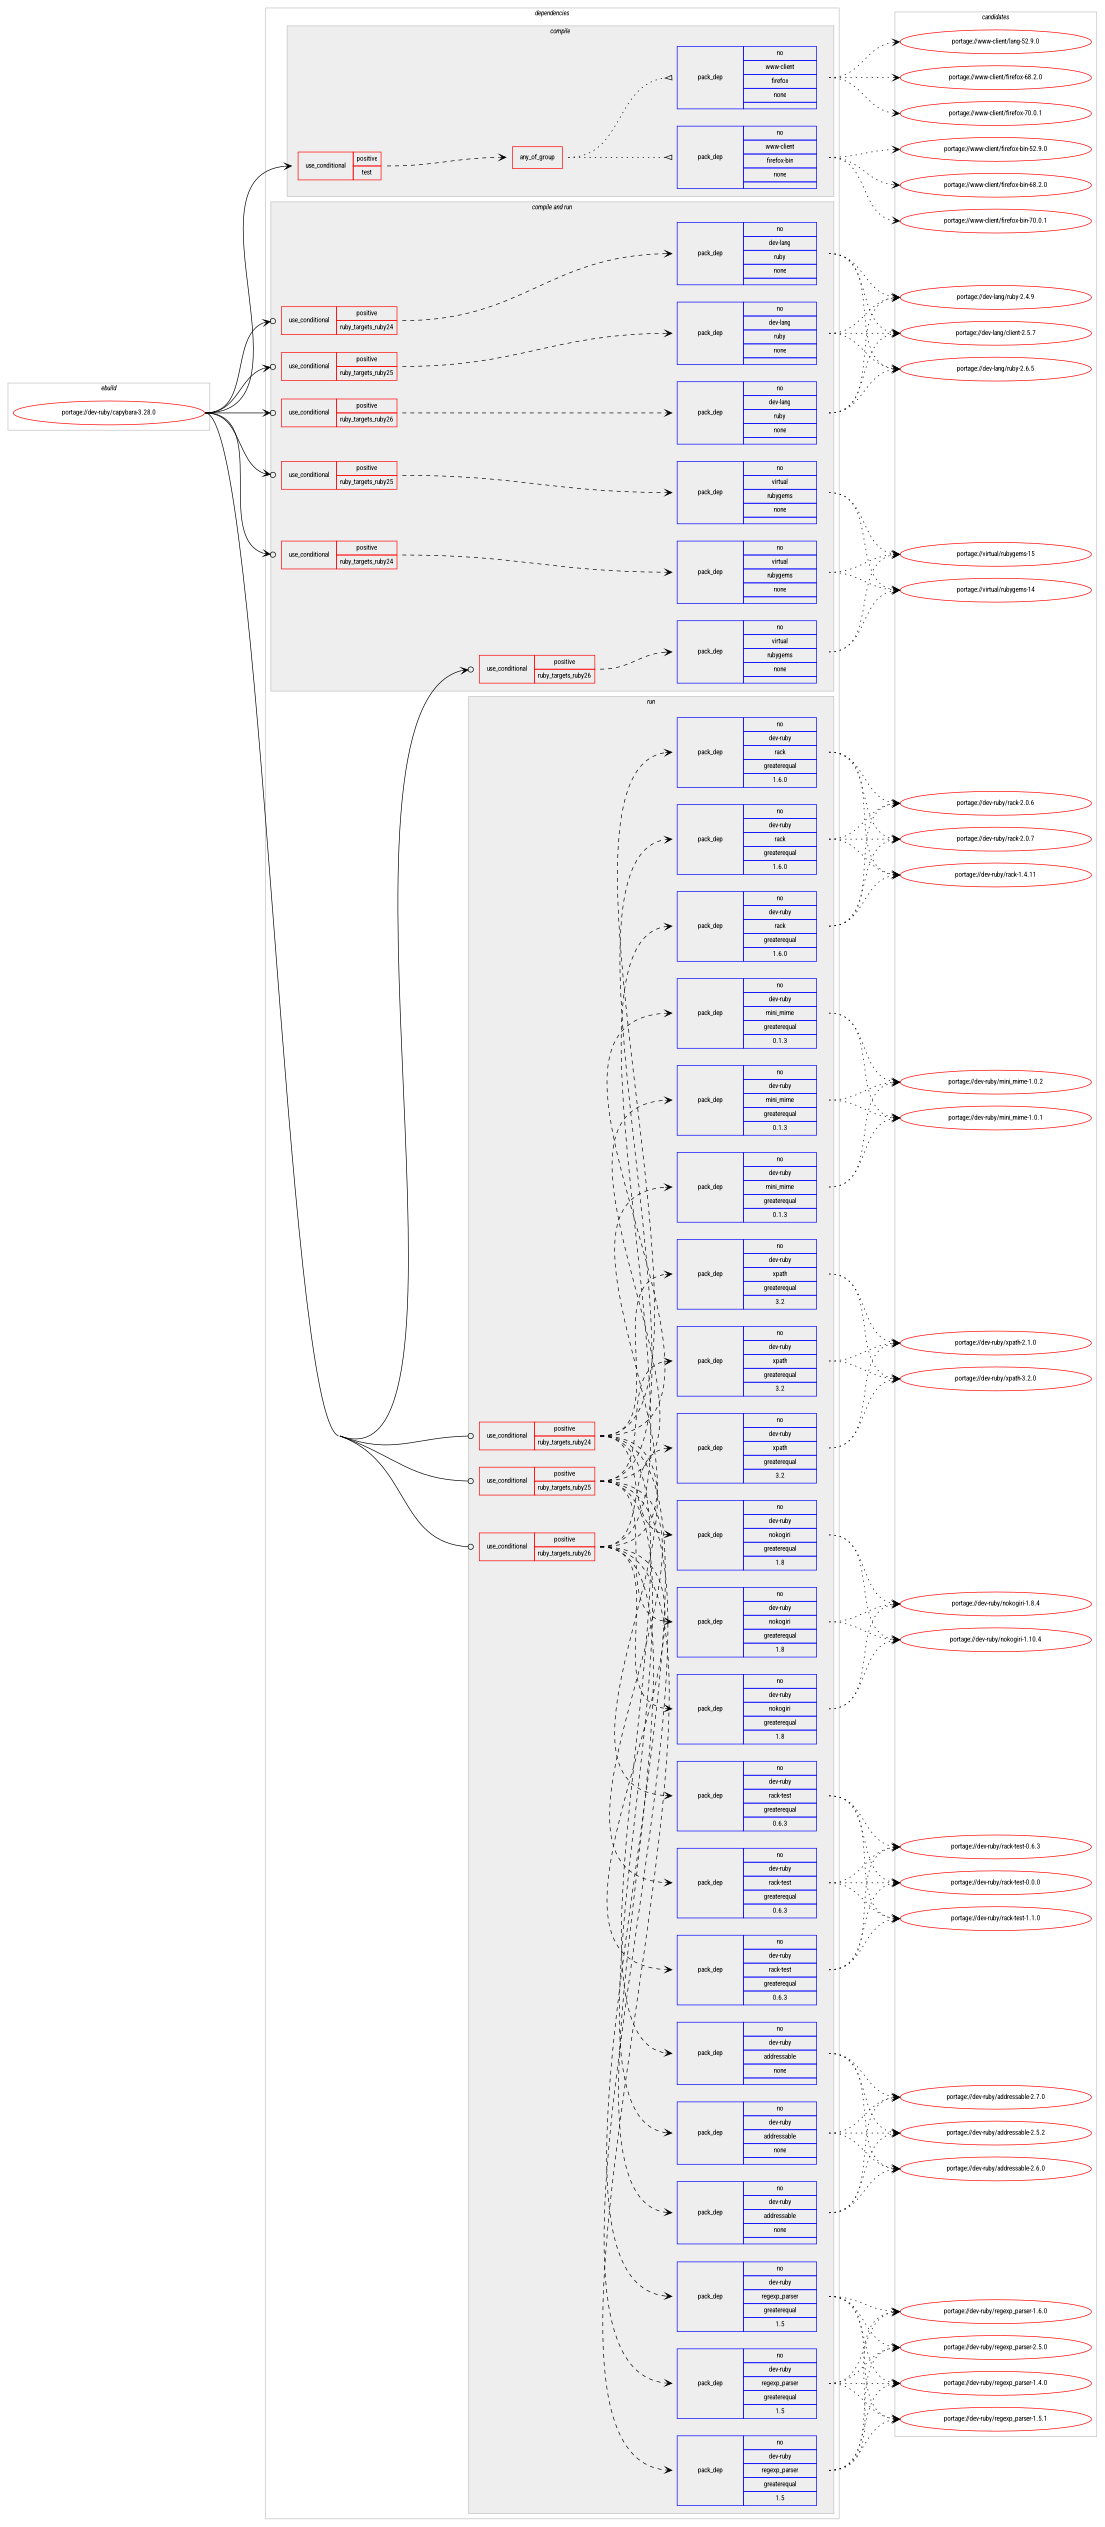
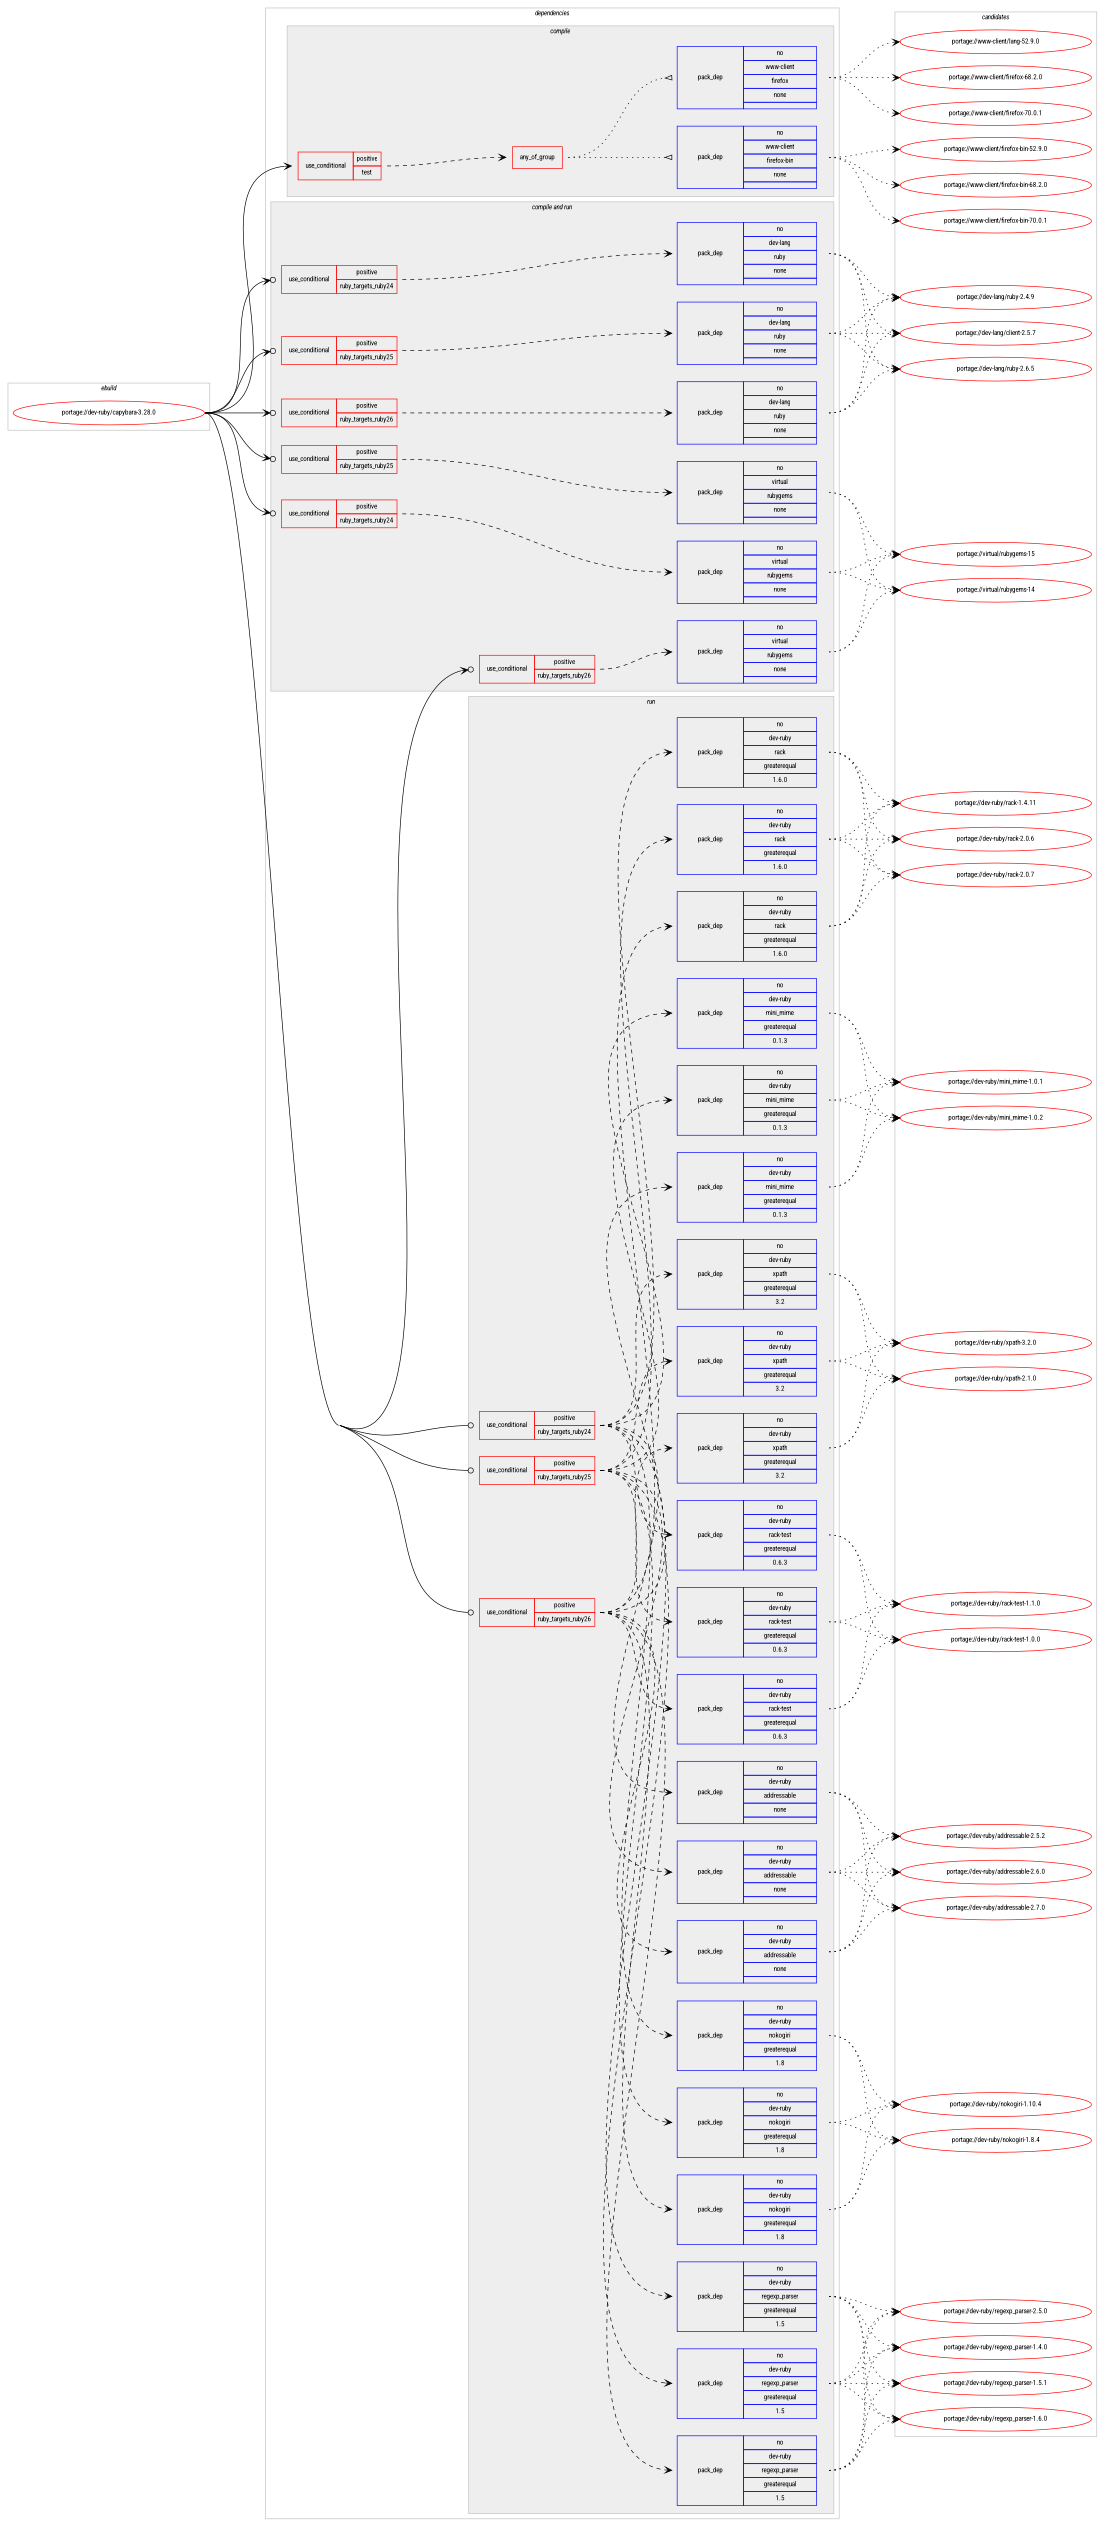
node "portage://dev-ruby/rack-test-0.6.3": removed
node "portage://dev-ruby/rack-test-0.0.0": label "portage://dev-ruby/rack-test-0.0.0" -> "portage://dev-ruby/rack-test-1.0.0"
